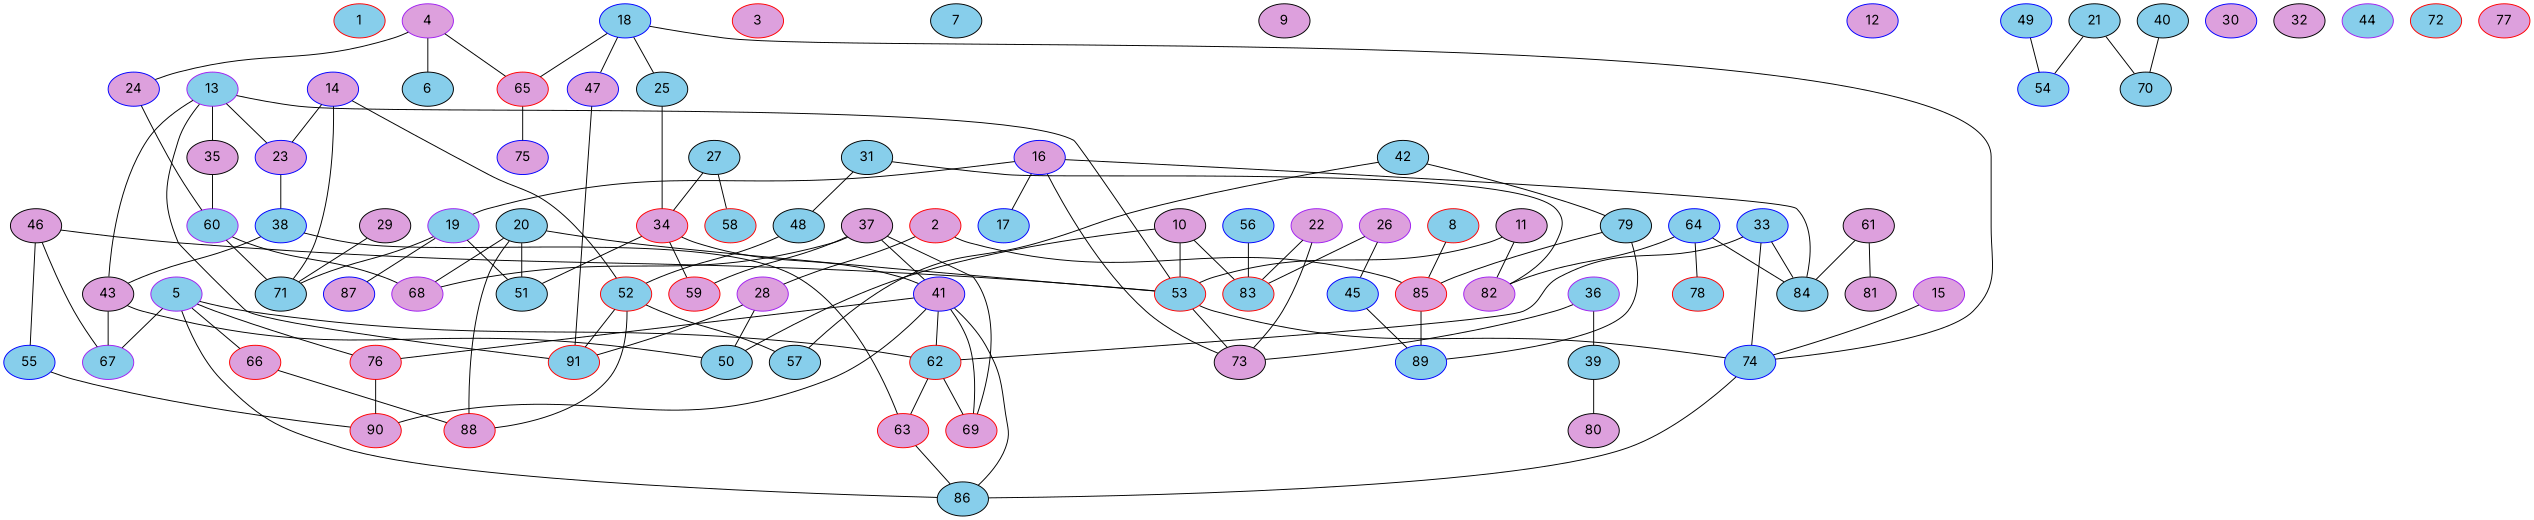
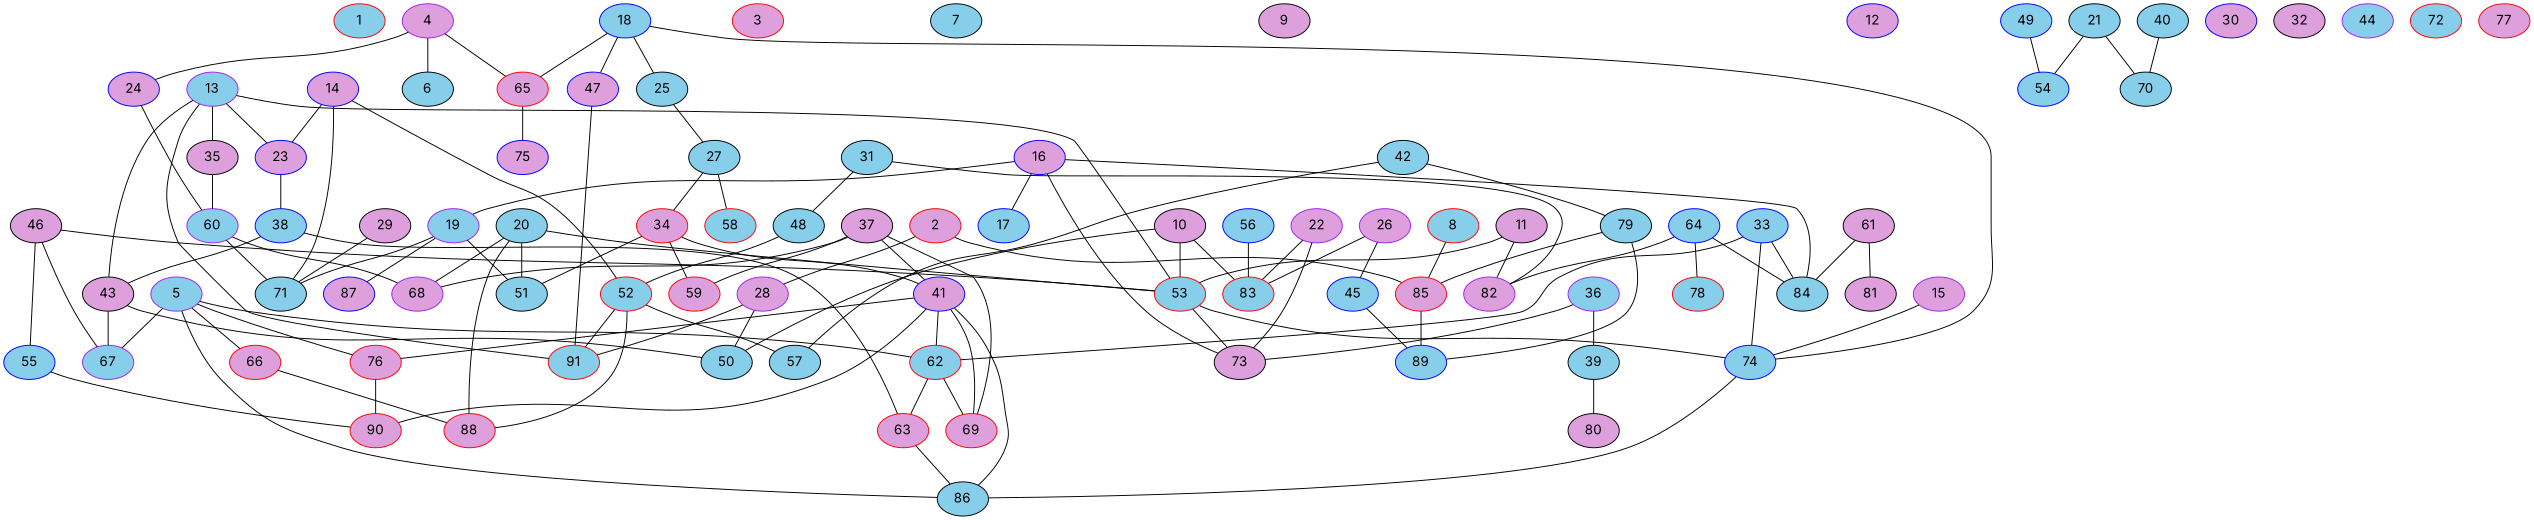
edge "25" -- "34": now "25" -- "27"
